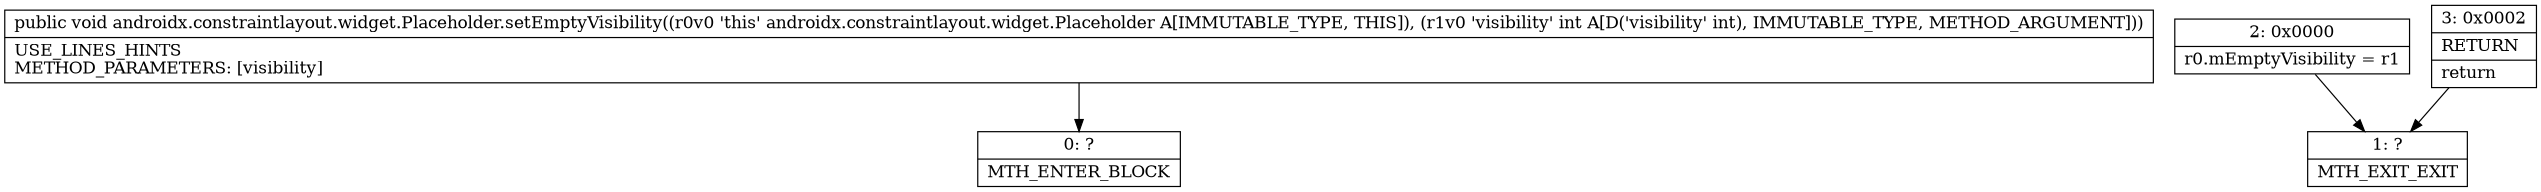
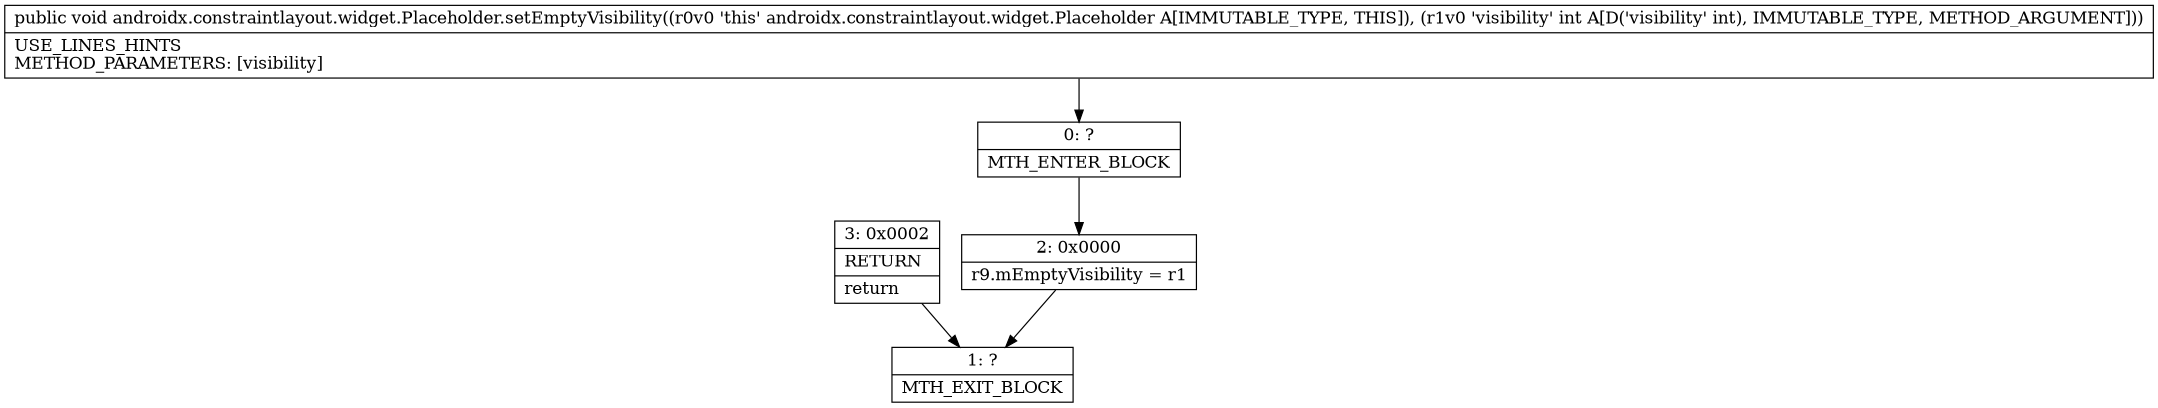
node "2: 0x0000": text "r0.mEmptyVisibility = r1" -> "r9.mEmptyVisibility = r1"
node "1: ?": text "MTH_EXIT_EXIT" -> "MTH_EXIT_BLOCK"
edge "0: ?" -> "2: 0x0000": added
